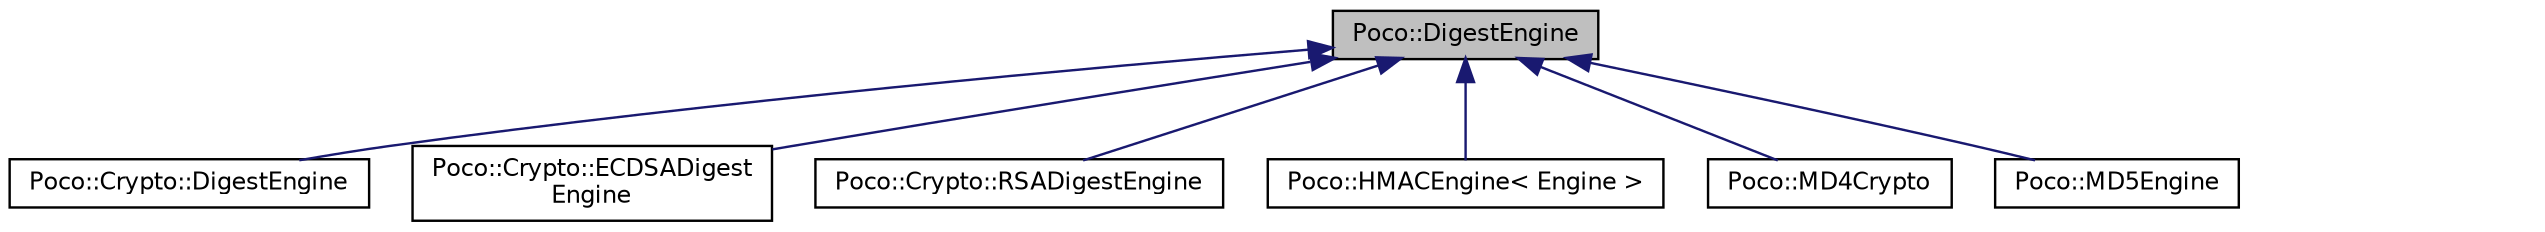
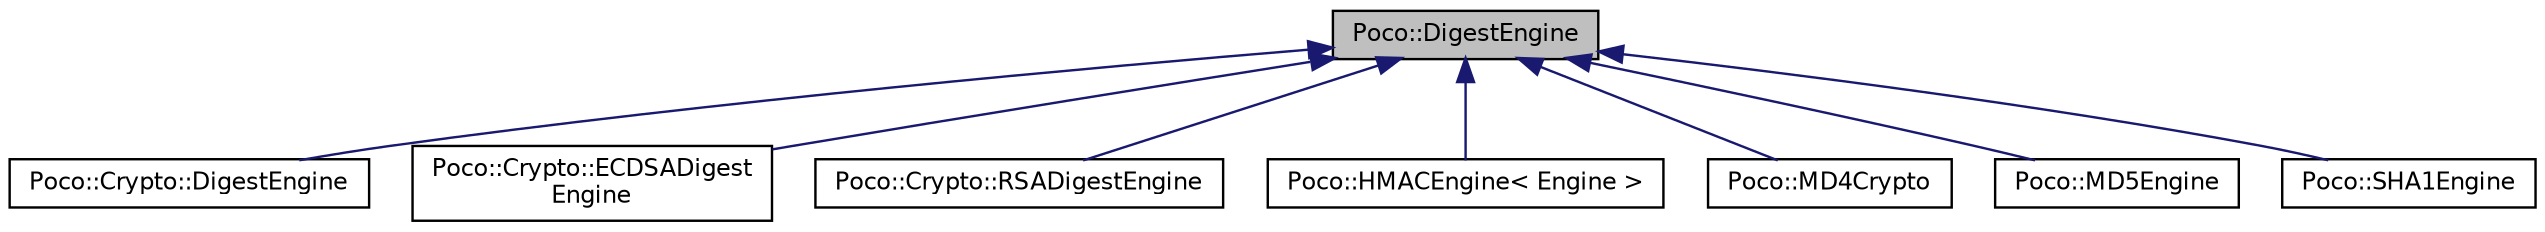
node "Poco::SHA1Engine": added
